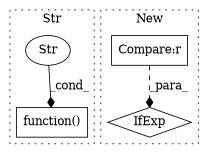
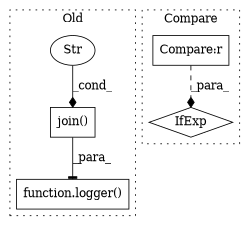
cluster "Str": label "Str" -> "Old"
cluster "New": label "New" -> "Compare"
node "function()": label "function()" -> "join()"
node "function.logger()": added
